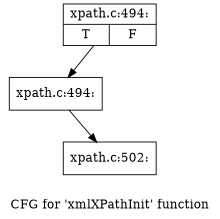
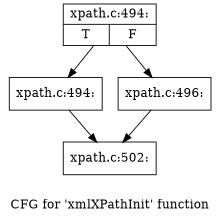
node "xpath.c:496:": added
